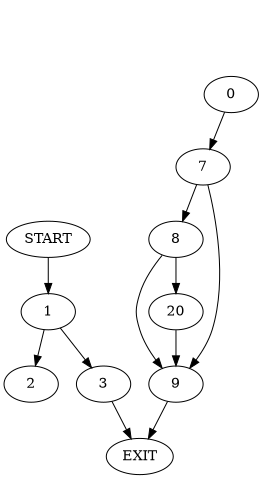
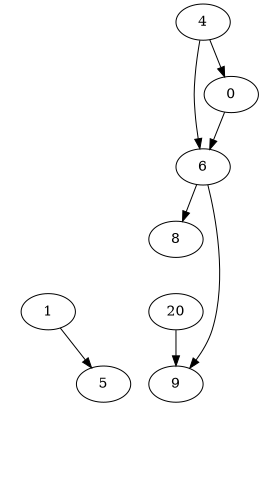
node "4": added
node "7": label "7" -> "6"
node "START": removed
edge "8" -> "20": removed
edge "8" -> "9": removed
node "2": removed
node "3": label "3" -> "5"
node "EXIT": removed
